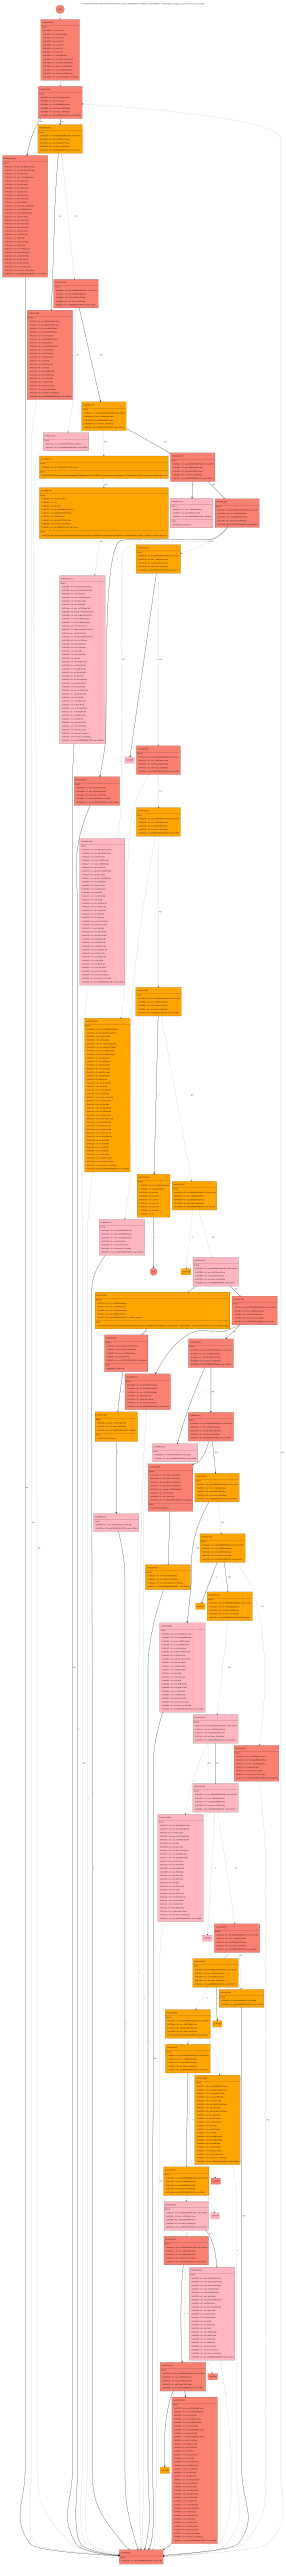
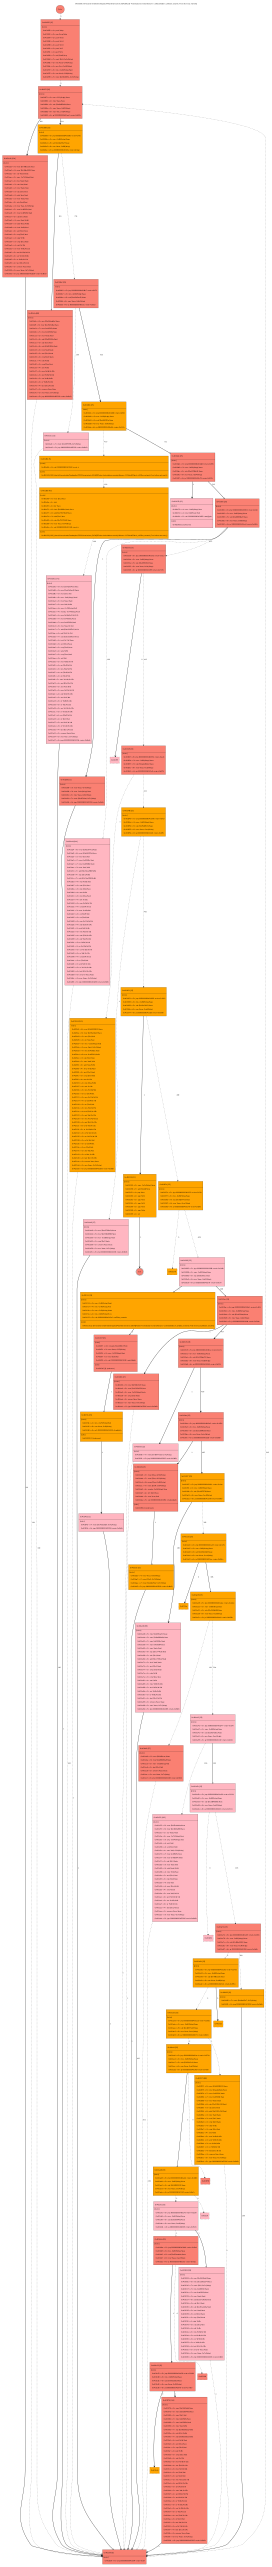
node "0x401916 [25]": fillcolor orange -> salmon
edge "0x401a10 [25]" -> "0x401cb9 [27]": now "0x401a29 [25]" -> "0x401cb9 [27]"
